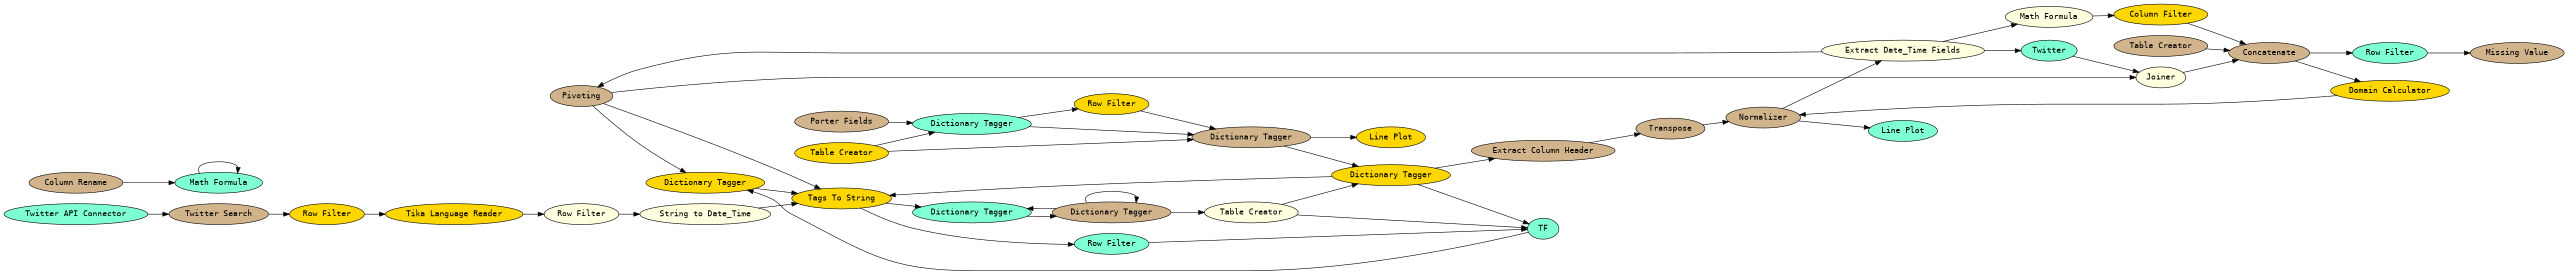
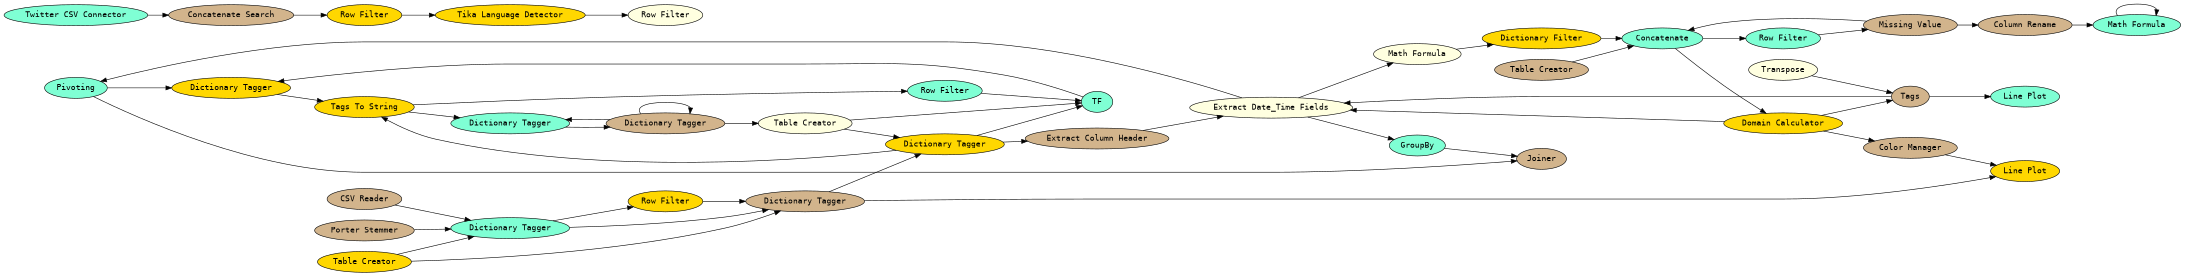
node "Column Filter": label "Column Filter" -> "Dictionary Filter"
edge "Missing Value" -> "Column Rename": added
node "Twitter": label "Twitter" -> "GroupBy"
node "Concatenate": fillcolor tan -> aquamarine
edge "Joiner" -> "Concatenate": now "Missing Value" -> "Concatenate"
node "Joiner": fillcolor lightyellow -> tan
node "Pivoting": fillcolor tan -> aquamarine
edge "Domain Calculator" -> "Extract Date_Time Fields": added
node "Normalizer": label "Normalizer" -> "Tags"
node "Porter Fields": label "Porter Fields" -> "Porter Stemmer"
node "Transpose": fillcolor tan -> lightyellow
edge "Extract Column Header" -> "Transpose": now "Extract Column Header" -> "Extract Date_Time Fields"
edge "Pivoting" -> "Tags To String": removed
node "Color Manager": added
node "CSV Reader": added
node "Twitter API Connector": label "Twitter API Connector" -> "Twitter CSV Connector"
node "Twitter Search": label "Twitter Search" -> "Concatenate Search"
node "Tika Language Reader": label "Tika Language Reader" -> "Tika Language Detector"
node "String to Date_Time": removed
